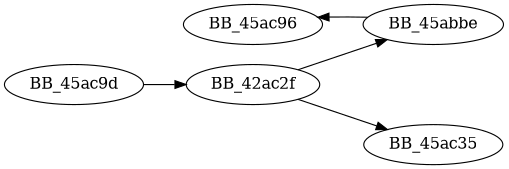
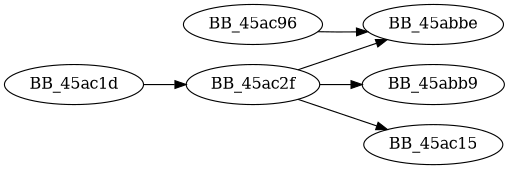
edge "BB_45abbe" -> "BB_45ac96": reversed
node "BB_45ac9d": label "BB_45ac9d" -> "BB_45ac1d"
node "BB_42ac2f": label "BB_42ac2f" -> "BB_45ac2f"
node "BB_45abb9": added
node "BB_45ac35": label "BB_45ac35" -> "BB_45ac15"
